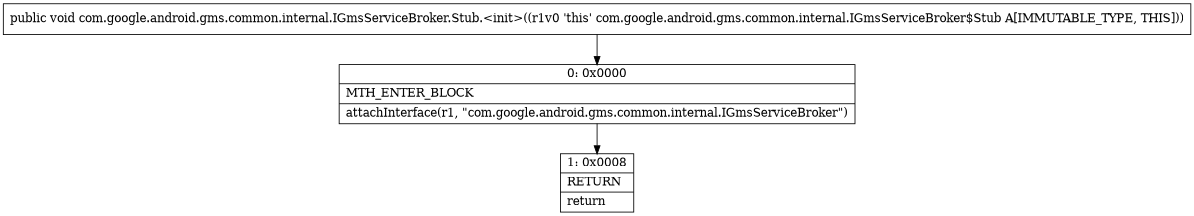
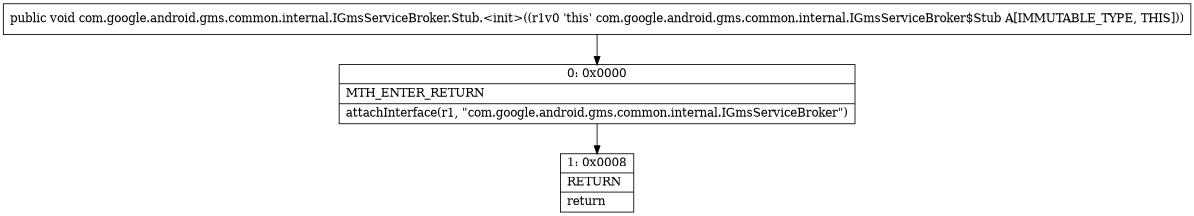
node "0: 0x0000": text "MTH_ENTER_BLOCK" -> "MTH_ENTER_RETURN"
